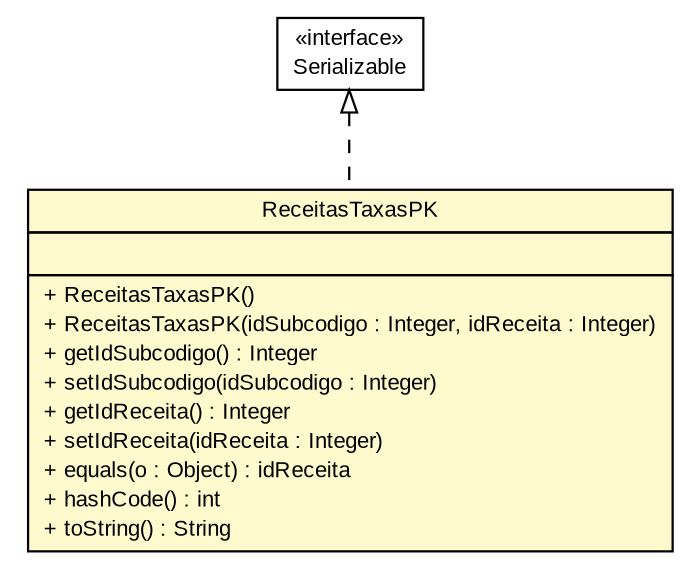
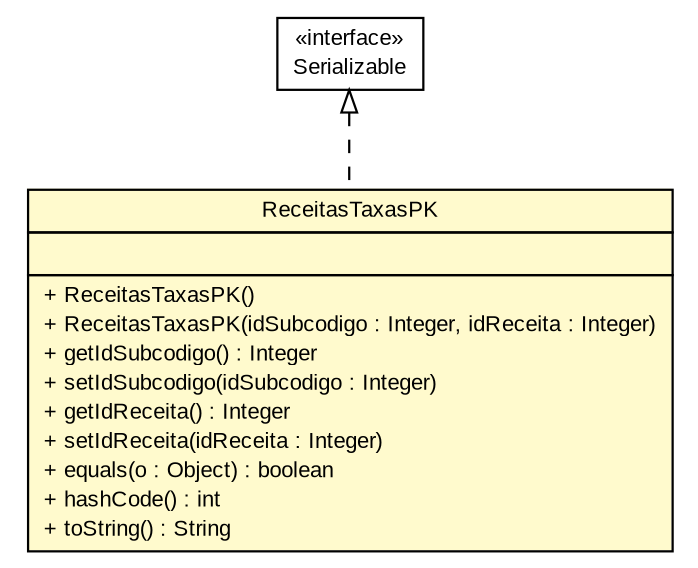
node "ReceitasTaxasPK": text "+ equals(o : Object) : idReceita" -> "+ equals(o : Object) : boolean"
